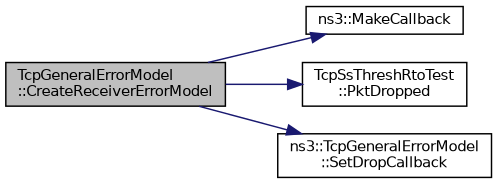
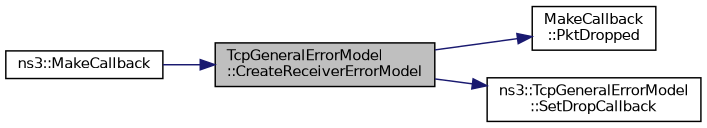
edge "TcpGeneralErrorModel ::CreateReceiverErrorModel" -> "ns3::MakeCallback": reversed
node "TcpSsThreshRtoTest ::PktDropped": label "TcpSsThreshRtoTest ::PktDropped" -> "MakeCallback ::PktDropped"
